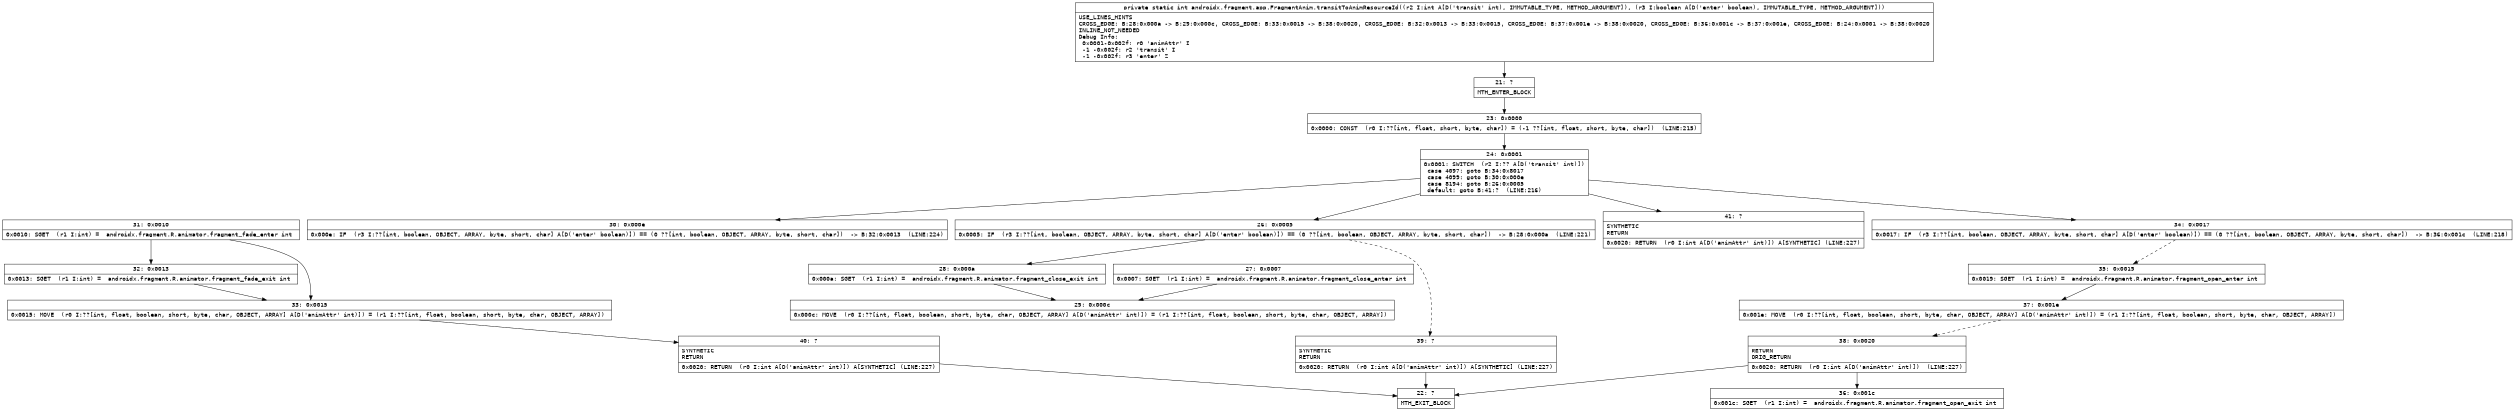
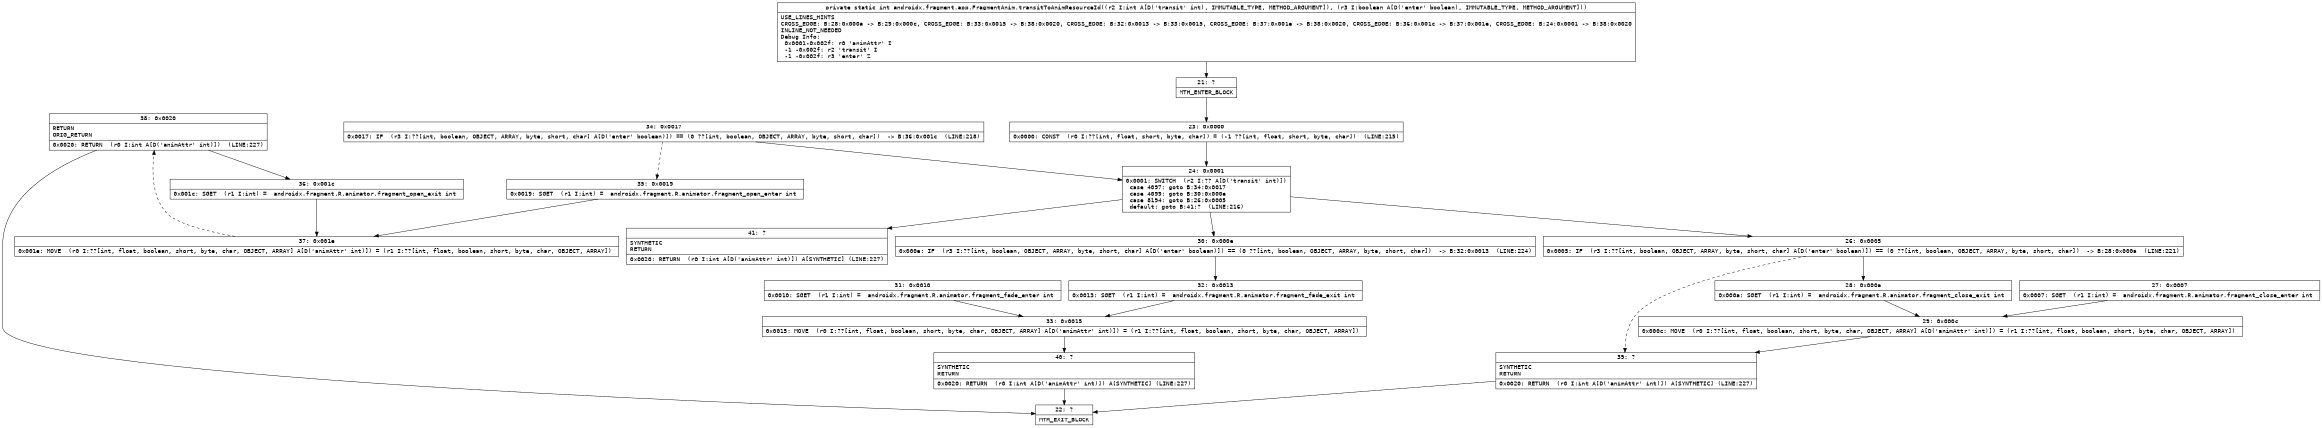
node "24: 0x0001": text "case 4097: goto B:34:0x8017" -> "case 4097: goto B:34:0x0017"
edge "24: 0x0001" -> "34: 0x0017": reversed
edge "36: 0x001c" -> "37: 0x001e": added
edge "31: 0x0010" -> "32: 0x0013": now "30: 0x000e" -> "32: 0x0013"
edge "29: 0x000c" -> "39: ?": added
